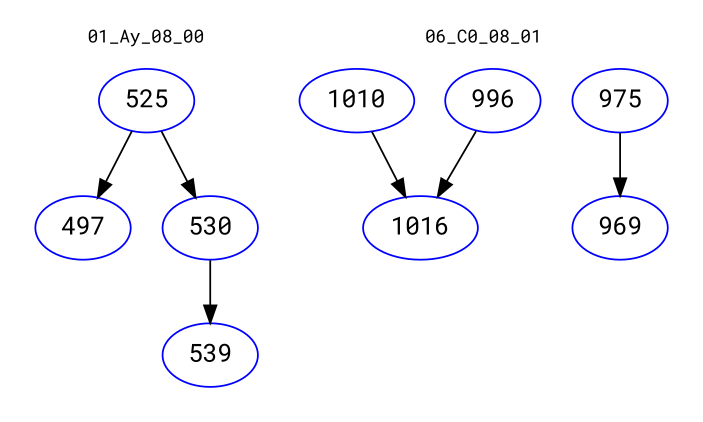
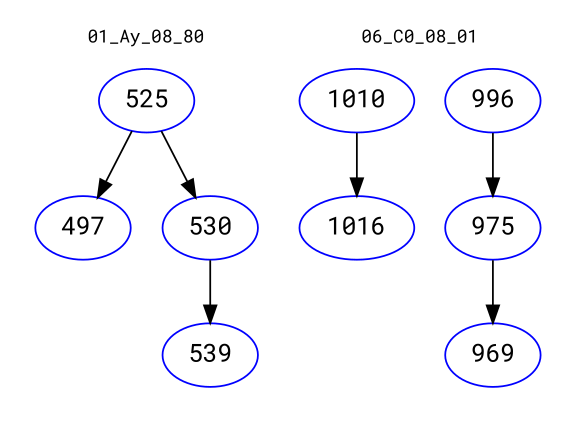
cluster "01_Ay_08_00": label "01_Ay_08_00" -> "01_Ay_08_80"
edge "996" -> "1016": now "996" -> "975"
